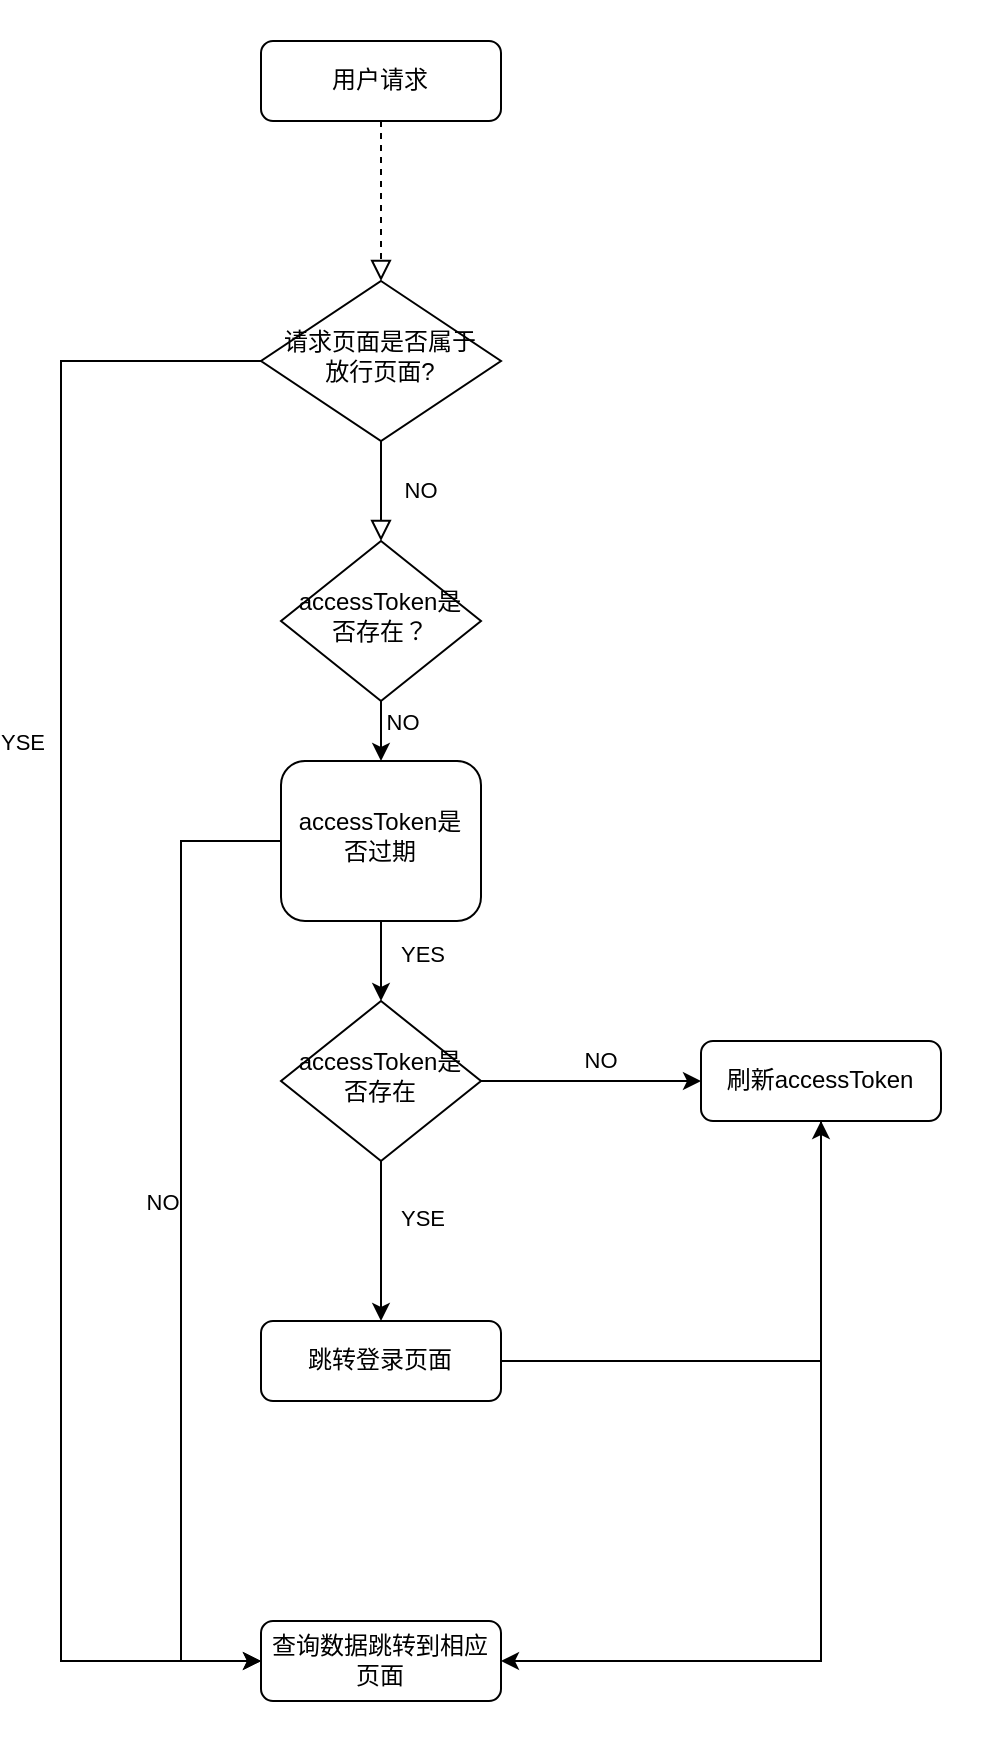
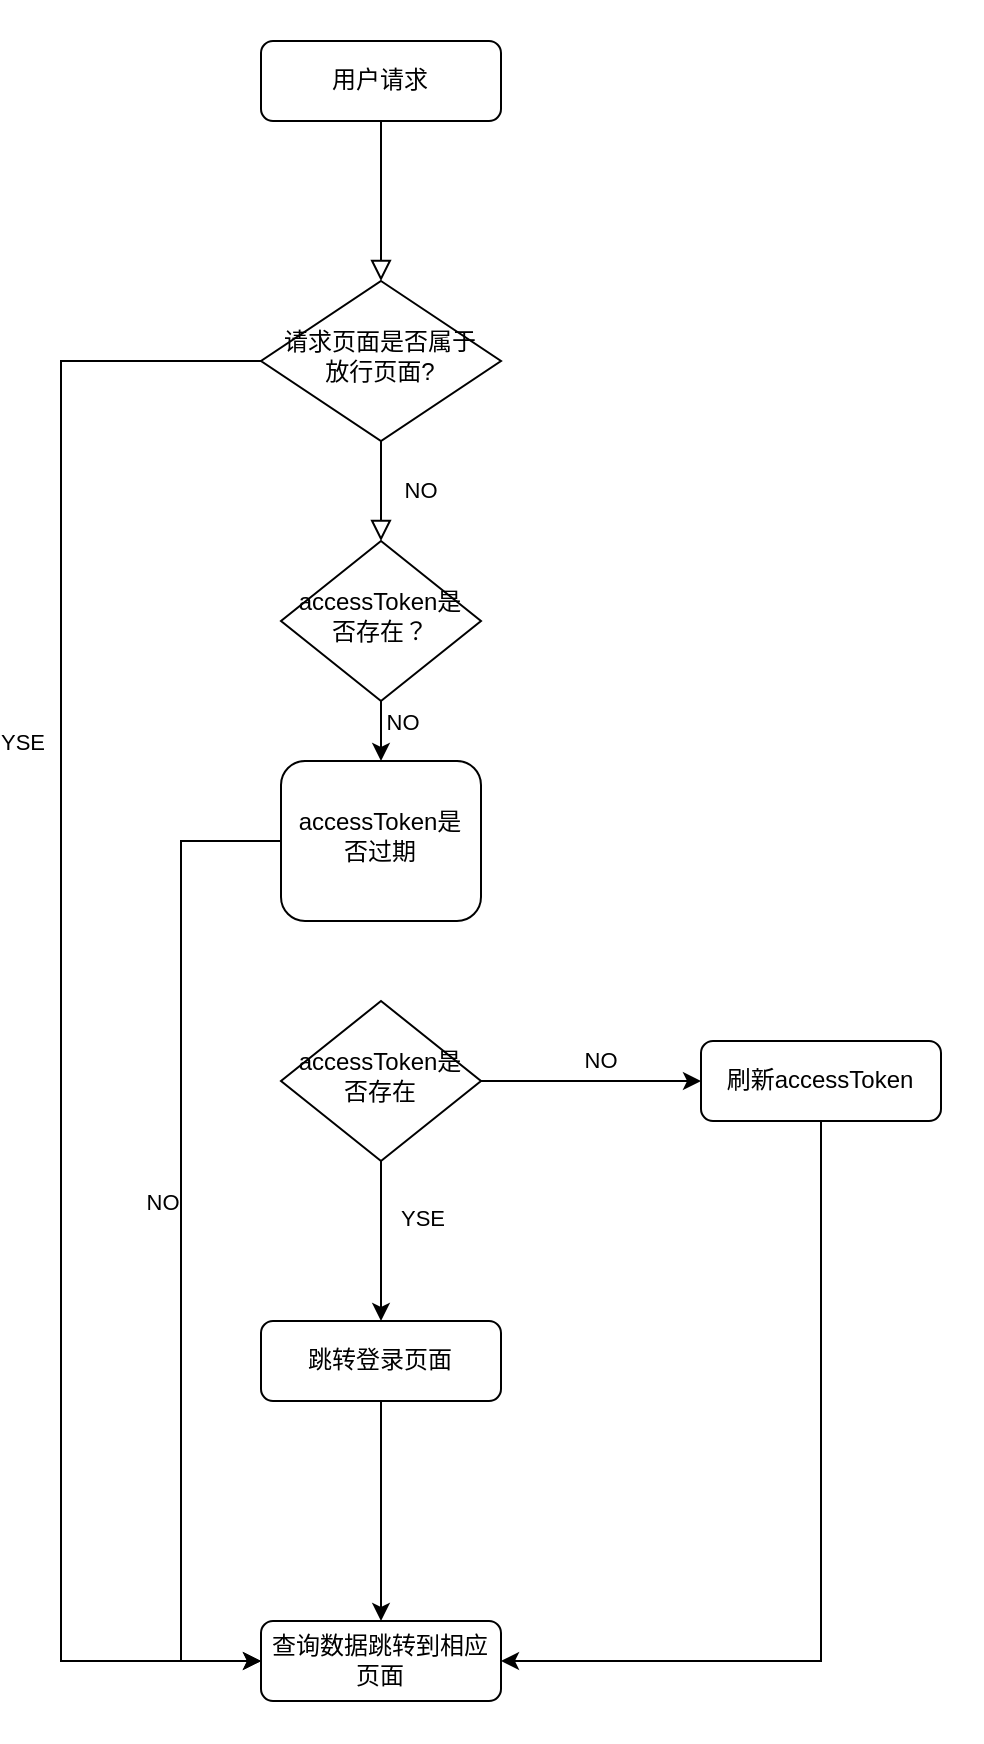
edge "用户请求" -> "请求页面是否属于 放行页面?": style dashed -> solid
edge "accessToken是否过期" -> "accessToken是否存在": removed, label "YES"
edge "跳转登录页面" -> "刷新accessToken": now "跳转登录页面" -> "查询数据跳转到相应页面"
